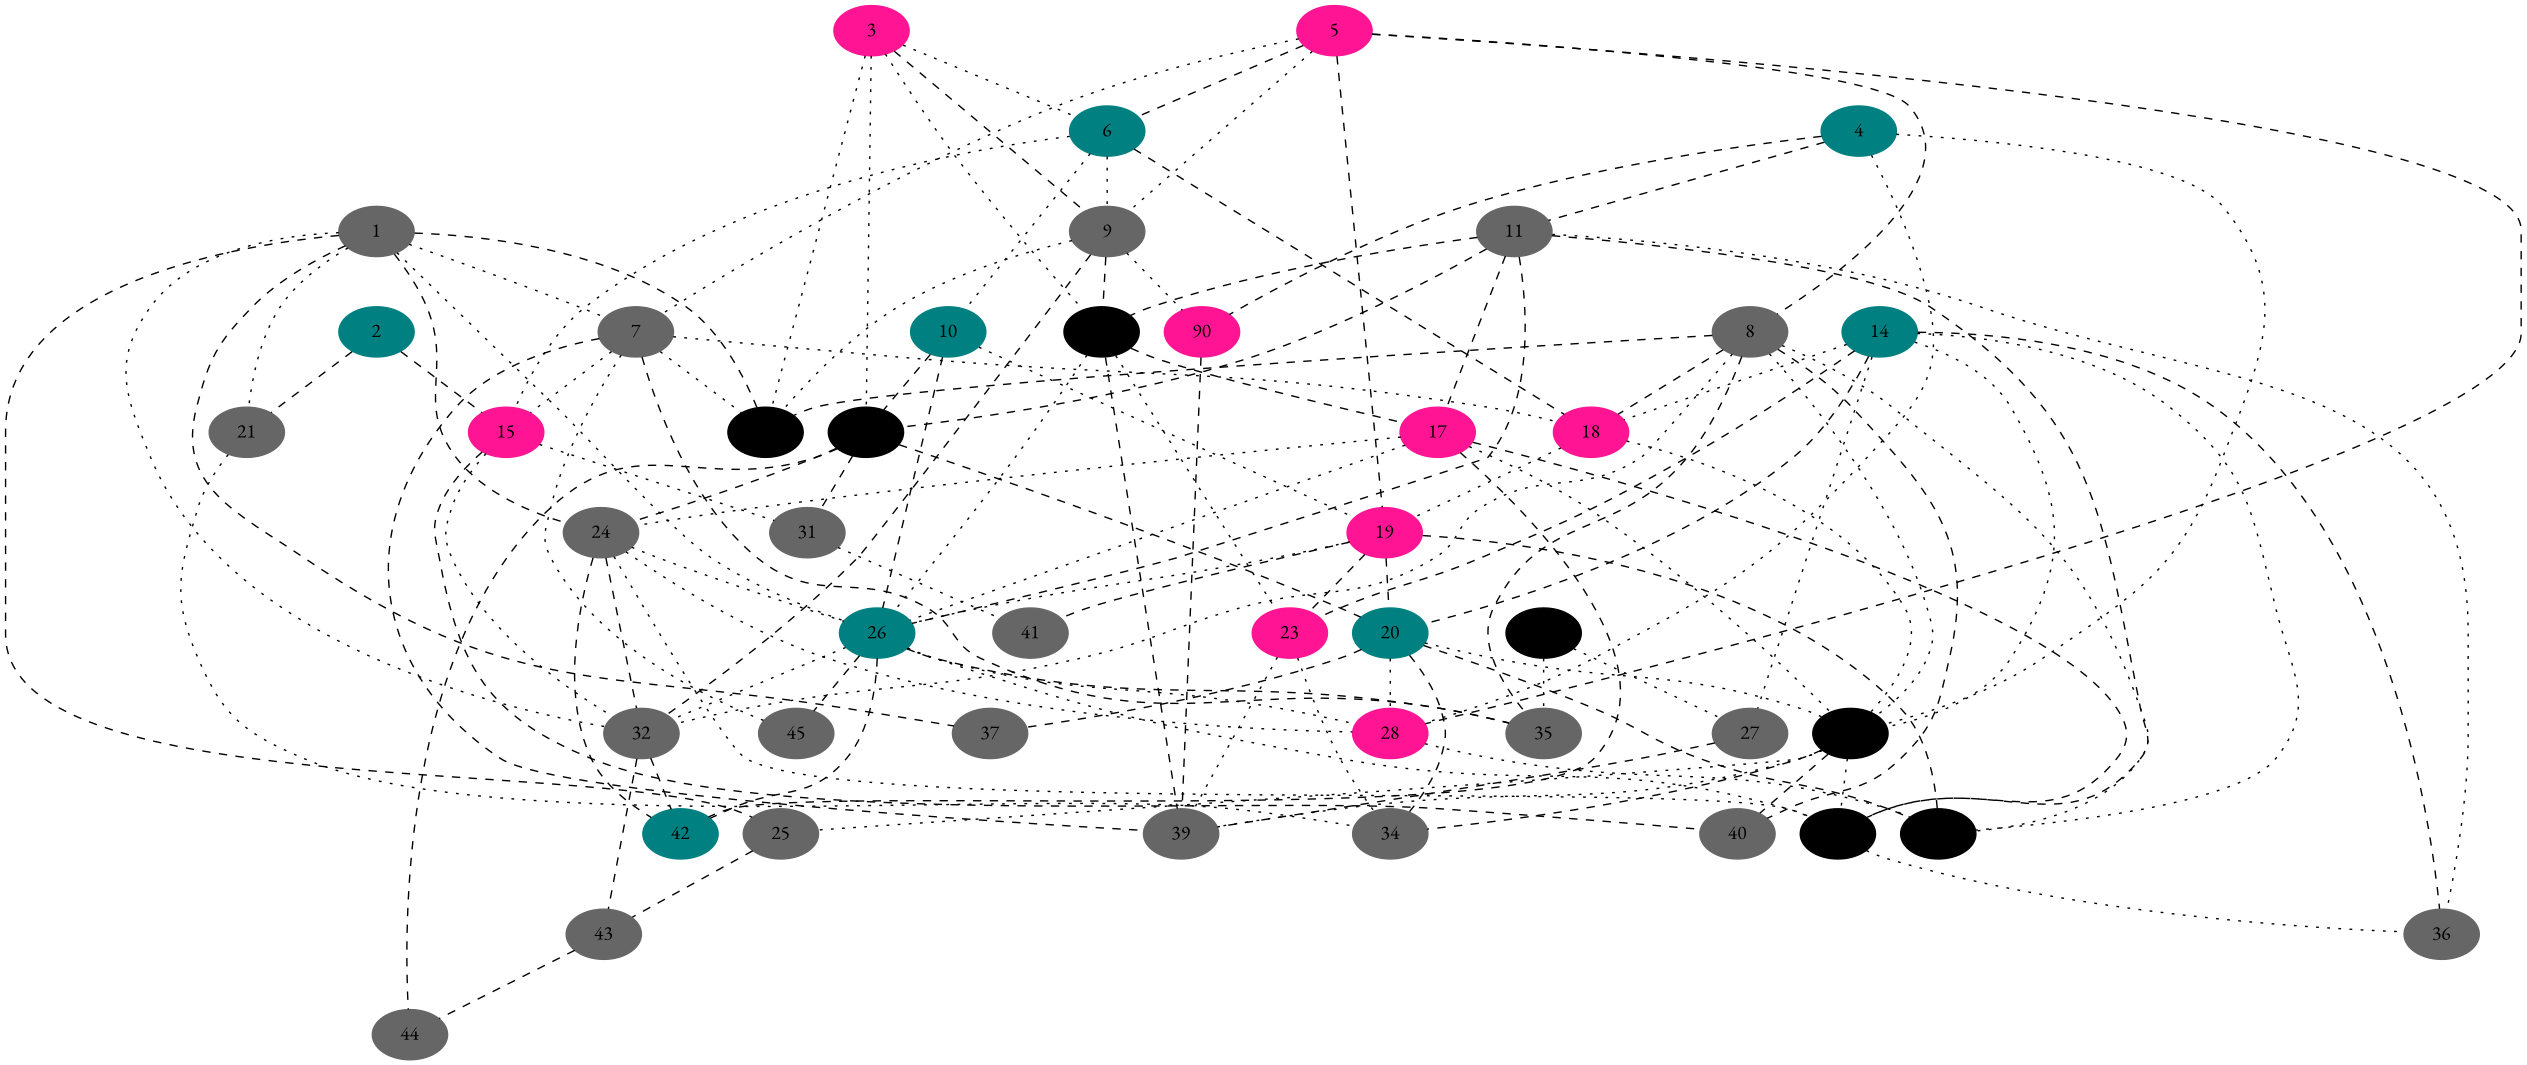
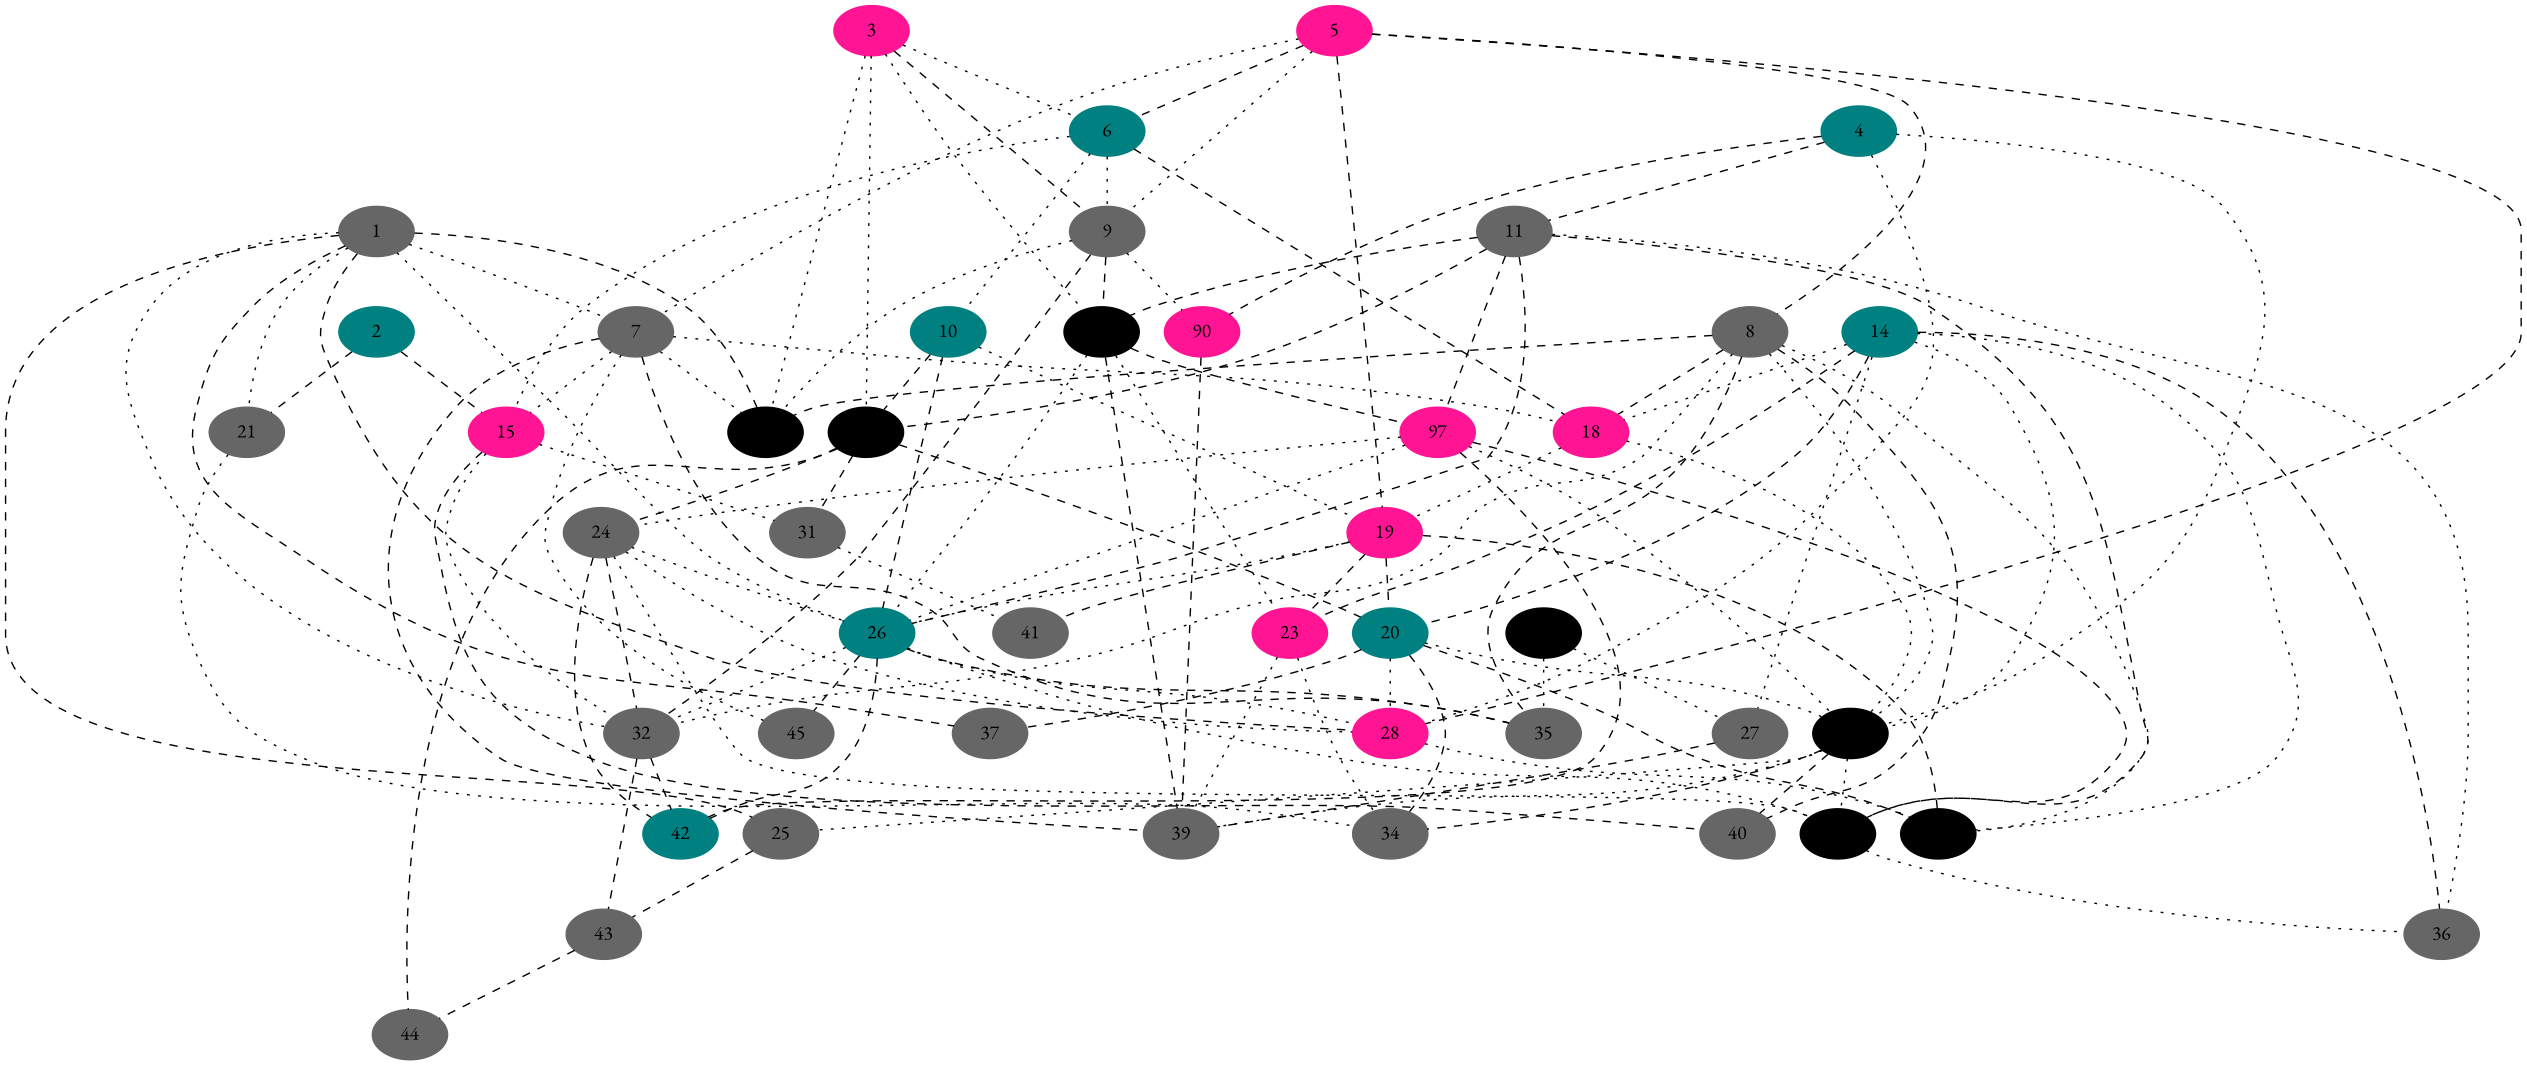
edge "1" -- "24": now "1" -- "28"
node "17": label "17" -> "97"
